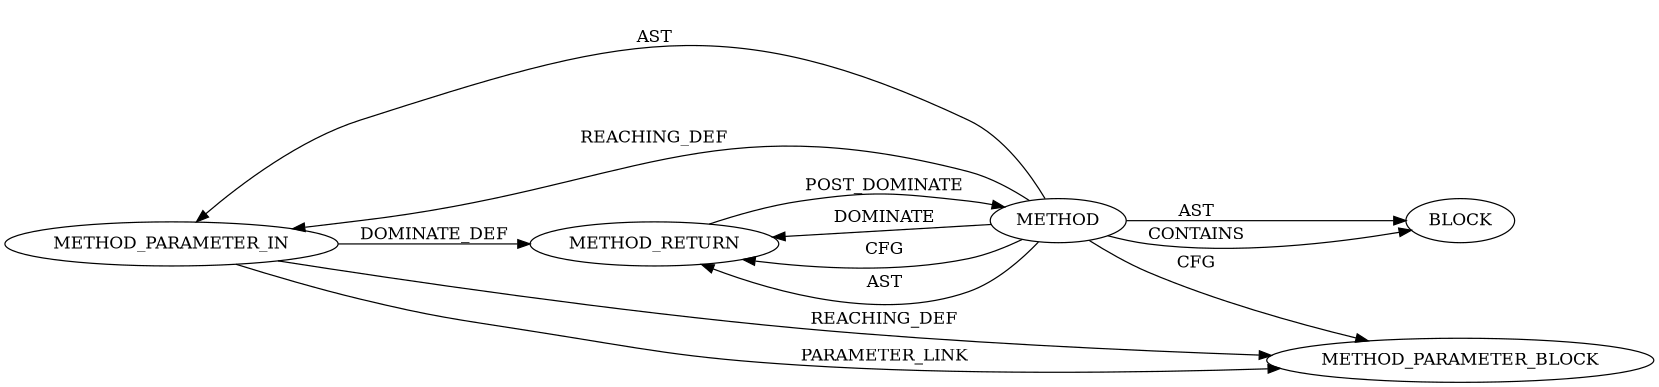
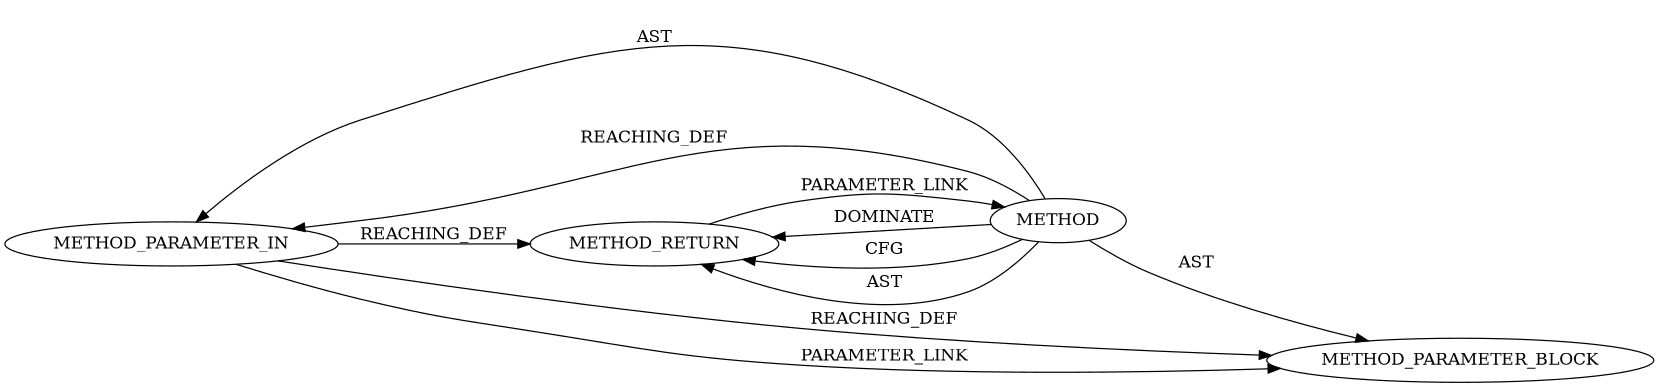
edge "METHOD_RETURN" -> "METHOD": label "POST_DOMINATE" -> "PARAMETER_LINK"
node "BLOCK": removed
edge "METHOD_PARAMETER_IN" -> "METHOD_RETURN": label "DOMINATE_DEF" -> "REACHING_DEF"
edge "METHOD" -> "METHOD_PARAMETER_BLOCK": label "CFG" -> "AST"
